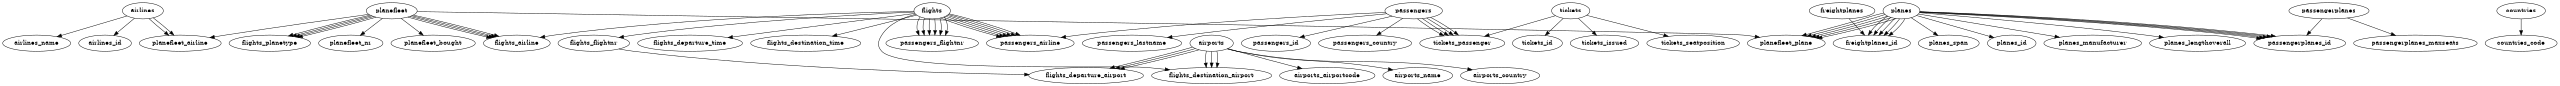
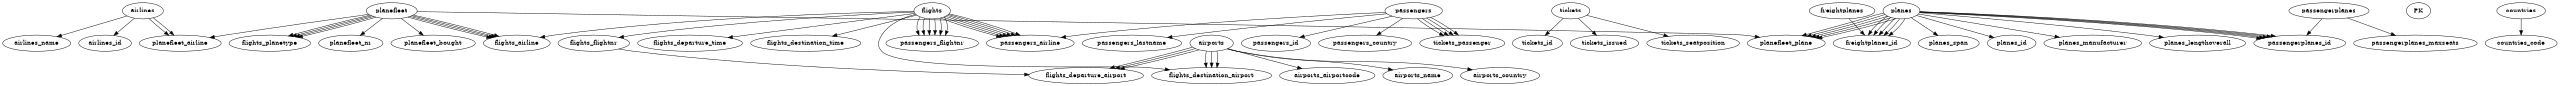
node "PK": added
edge "tickets" -> "tickets_passenger": removed
